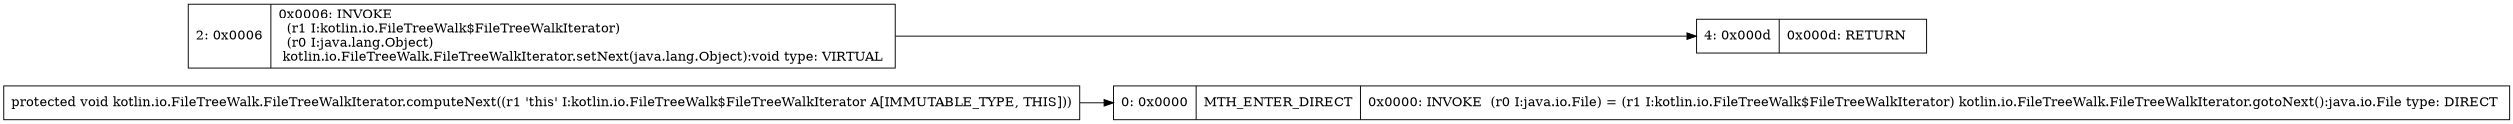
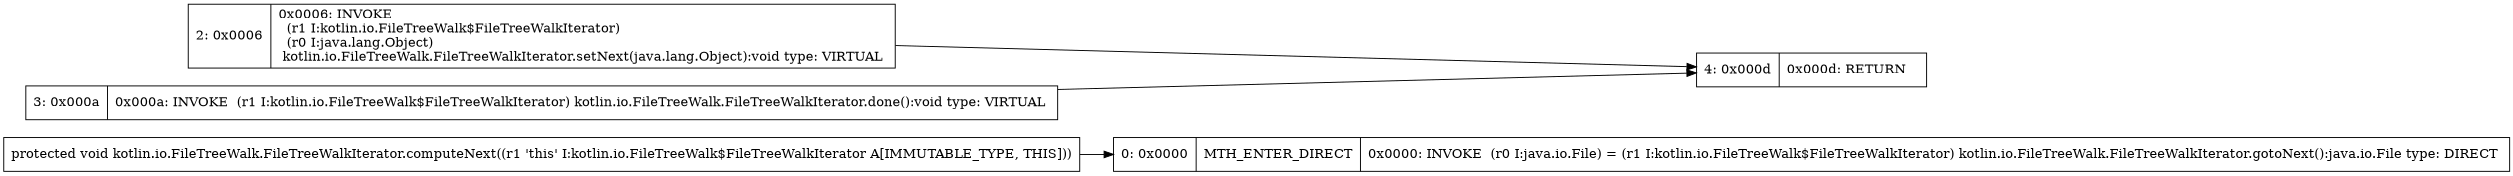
node "3: 0x000a": added
